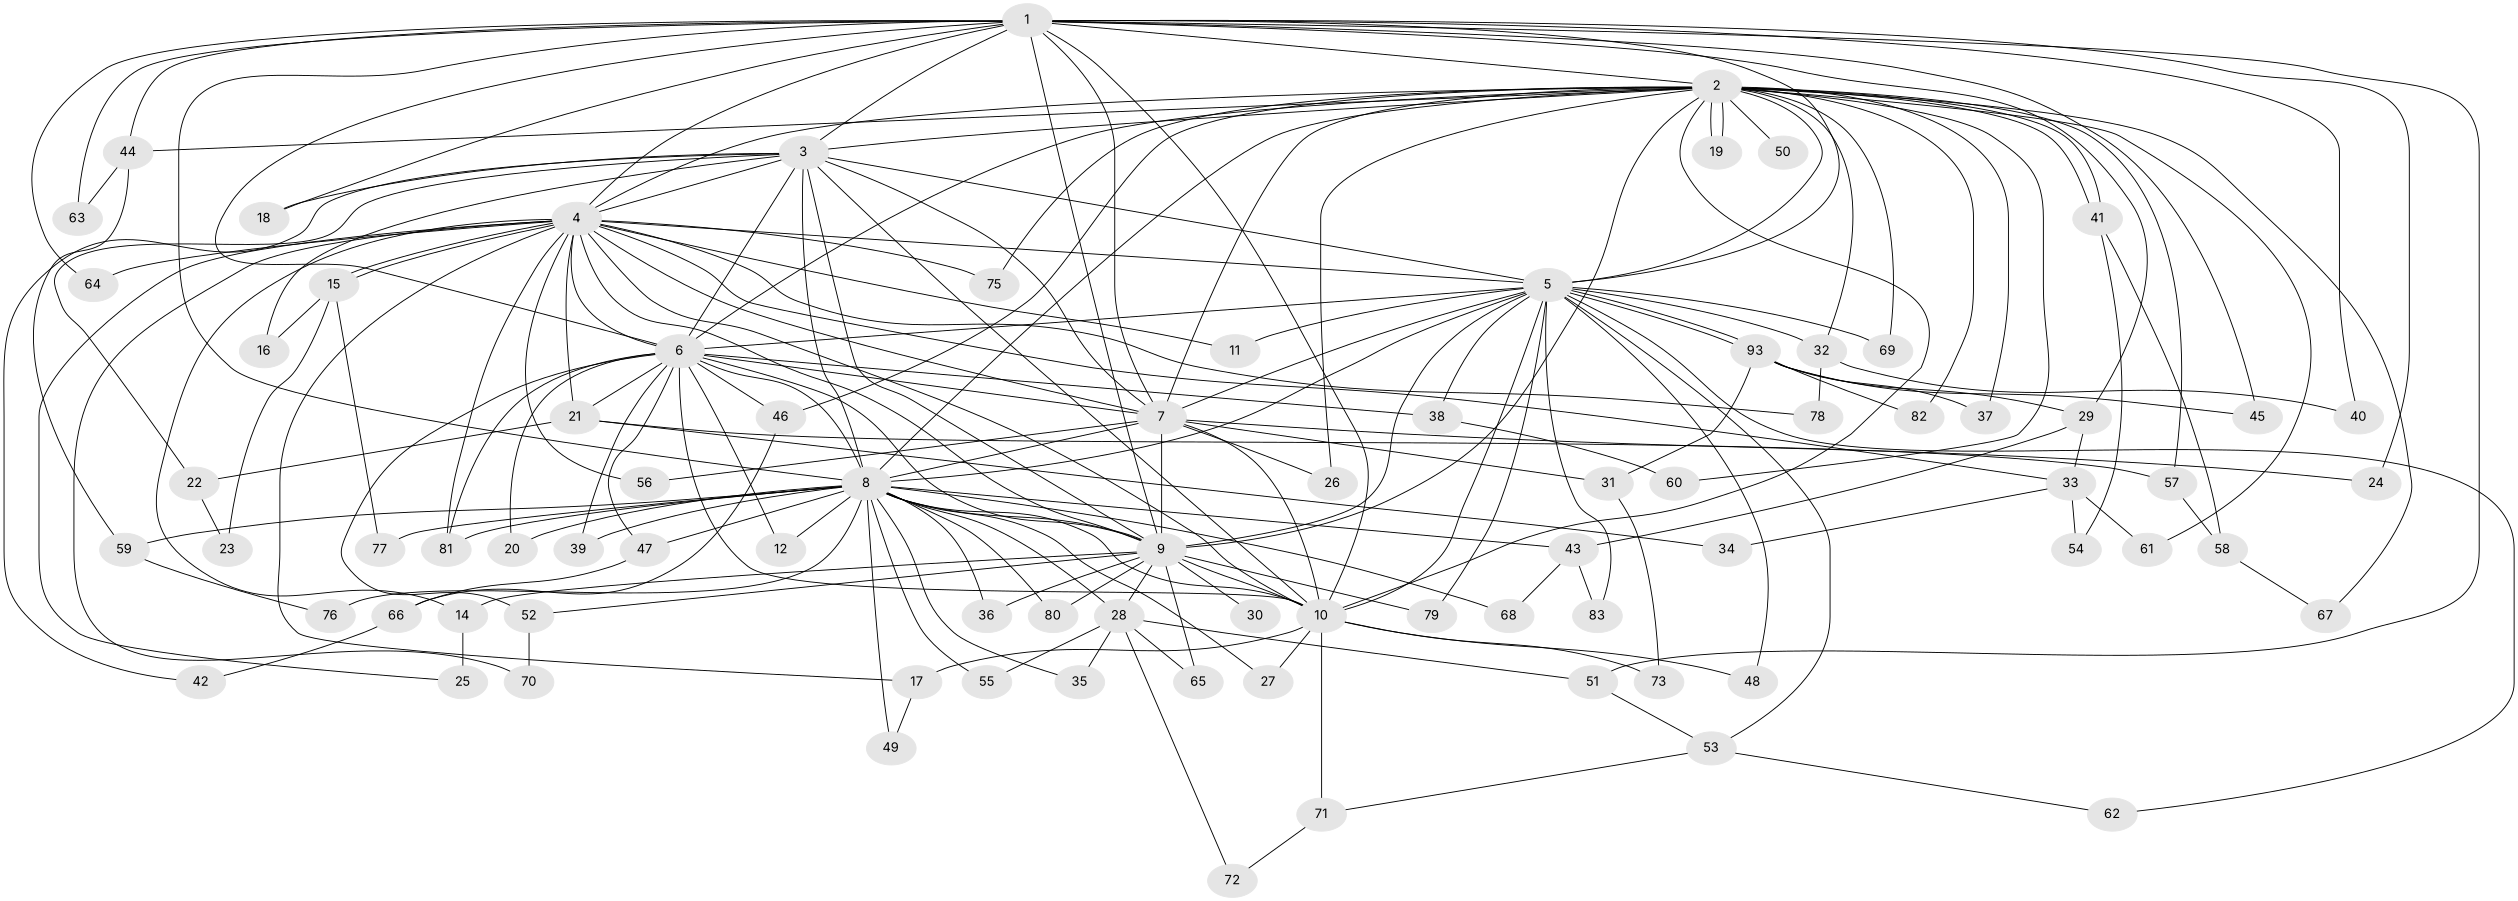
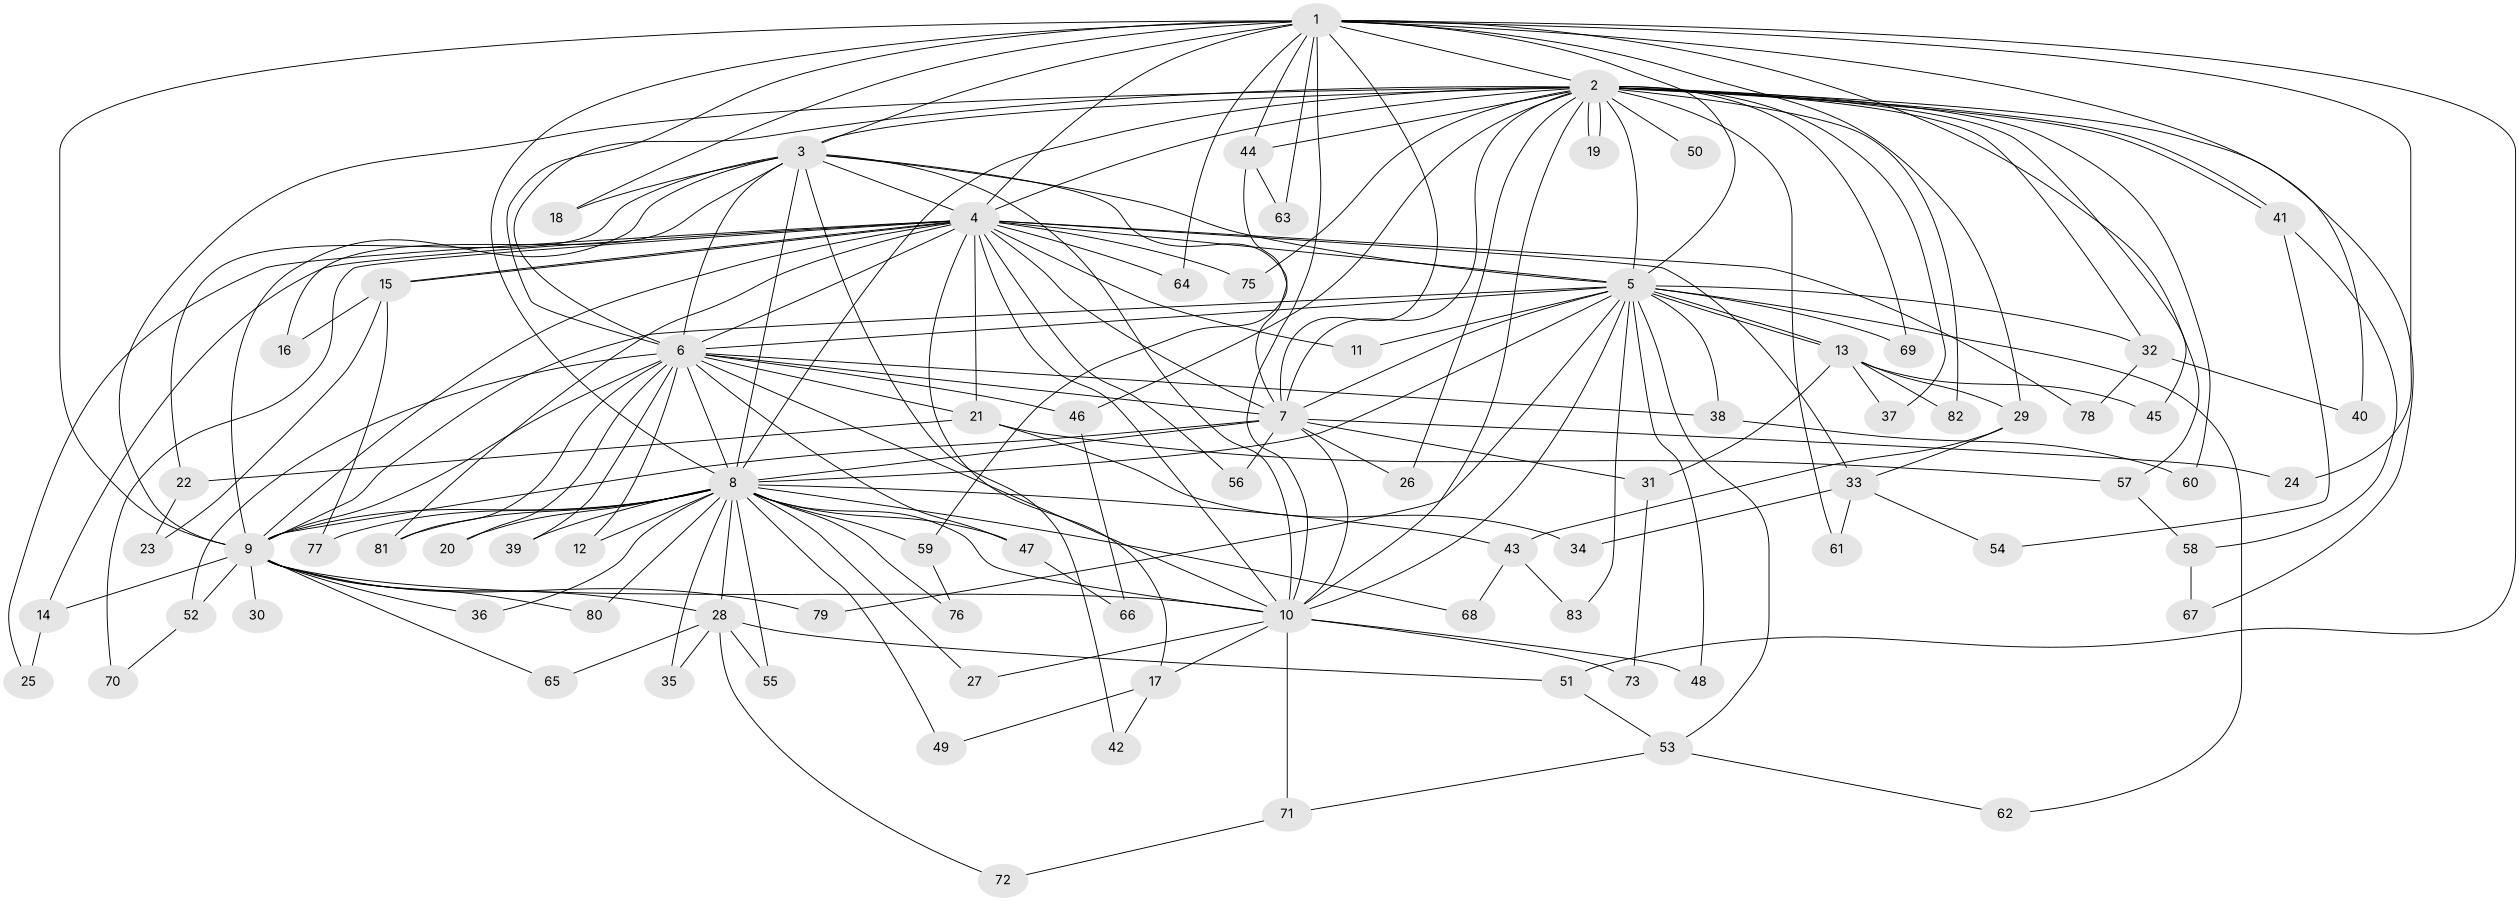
node "93": label "93" -> "13"
edge "66" -- "42": now "17" -- "42"
